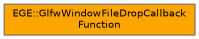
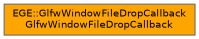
node "EGE::GlfwWindowFileDropCallback Function": label "EGE::GlfwWindowFileDropCallback Function" -> "EGE::GlfwWindowFileDropCallback GlfwWindowFileDropCallback"
